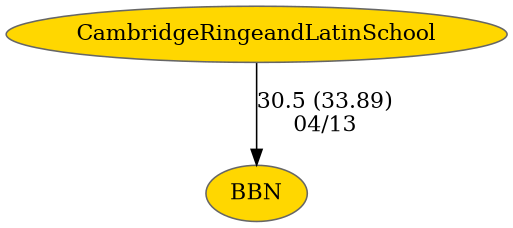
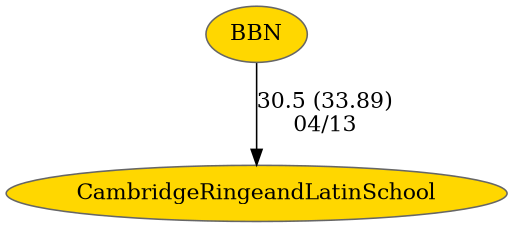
edge "CambridgeRingeandLatinSchool" -> "BBN": reversed
